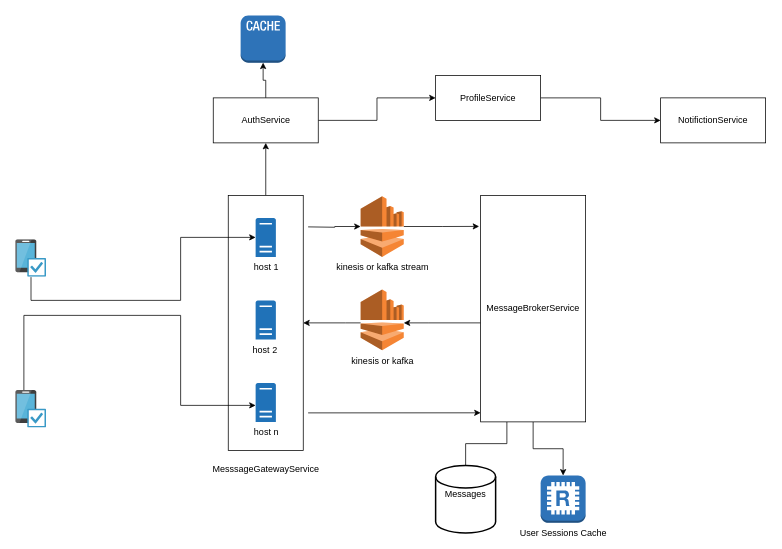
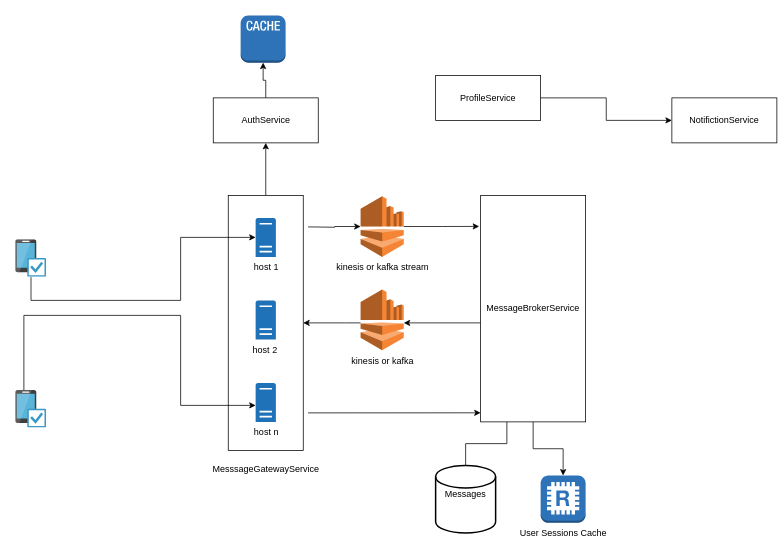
edge "AuthService" -> "ProfileService": removed
node "NotifictionService": moved (713, 120) -> (724, 120)
